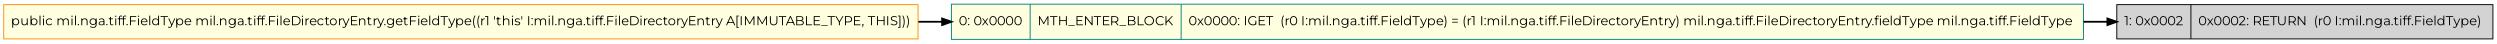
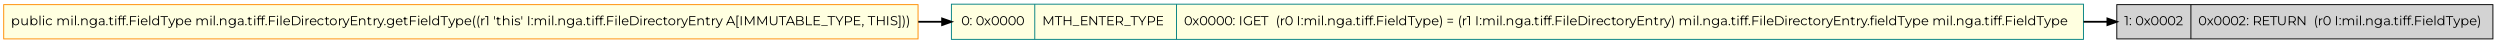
node "0: 0x0000": text "MTH_ENTER_BLOCK" -> "MTH_ENTER_TYPE"
